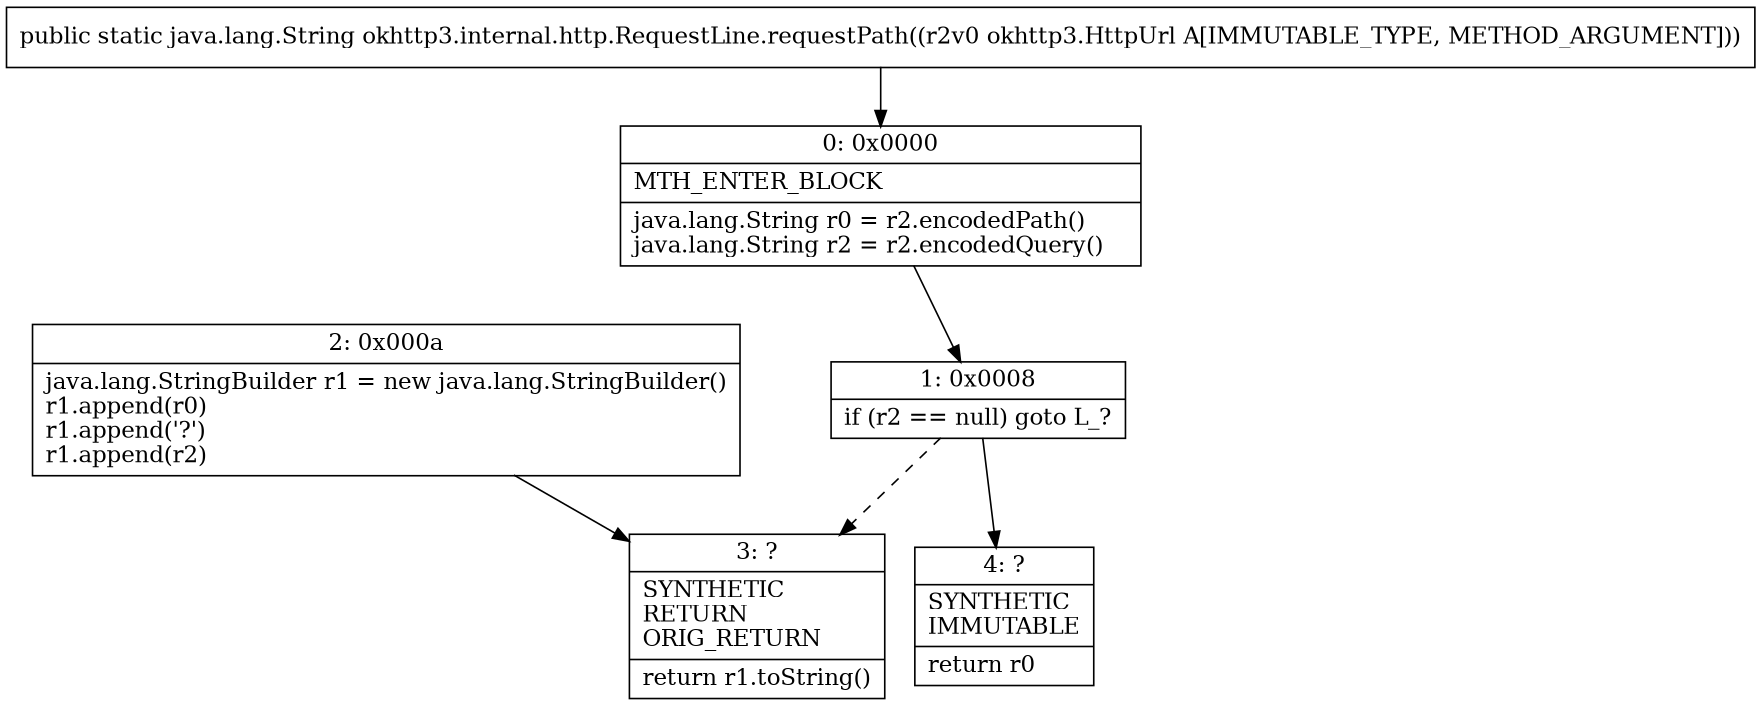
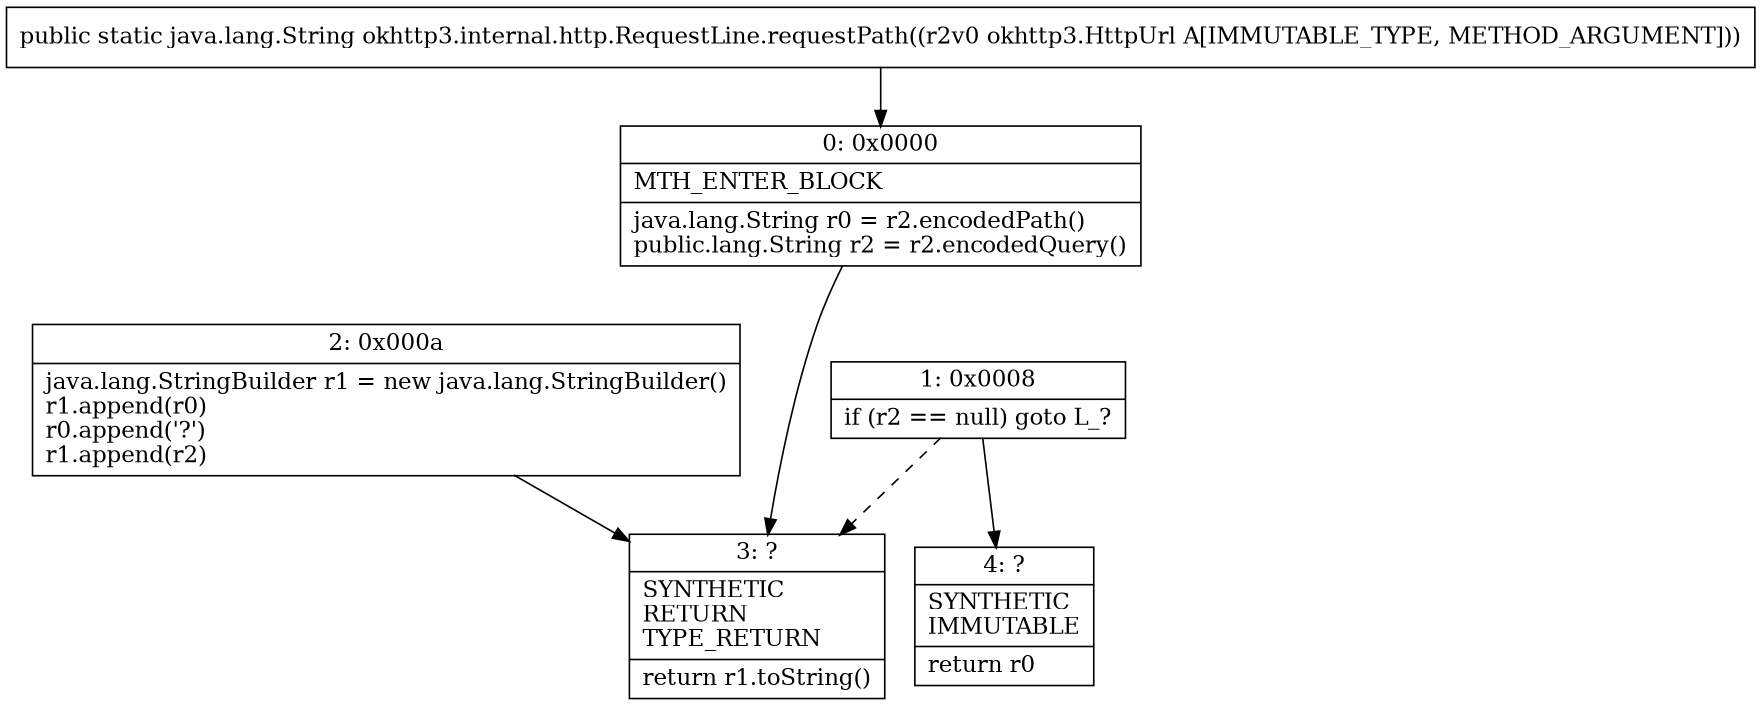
node "0: 0x0000": text "java.lang.String r2 = r2.encodedQuery()" -> "public.lang.String r2 = r2.encodedQuery()"
edge "0: 0x0000" -> "1: 0x0008": now "0: 0x0000" -> "3: ?"
node "2: 0x000a": text "r1.append('?')" -> "r0.append('?')"
node "3: ?": text "ORIG_RETURN" -> "TYPE_RETURN"
